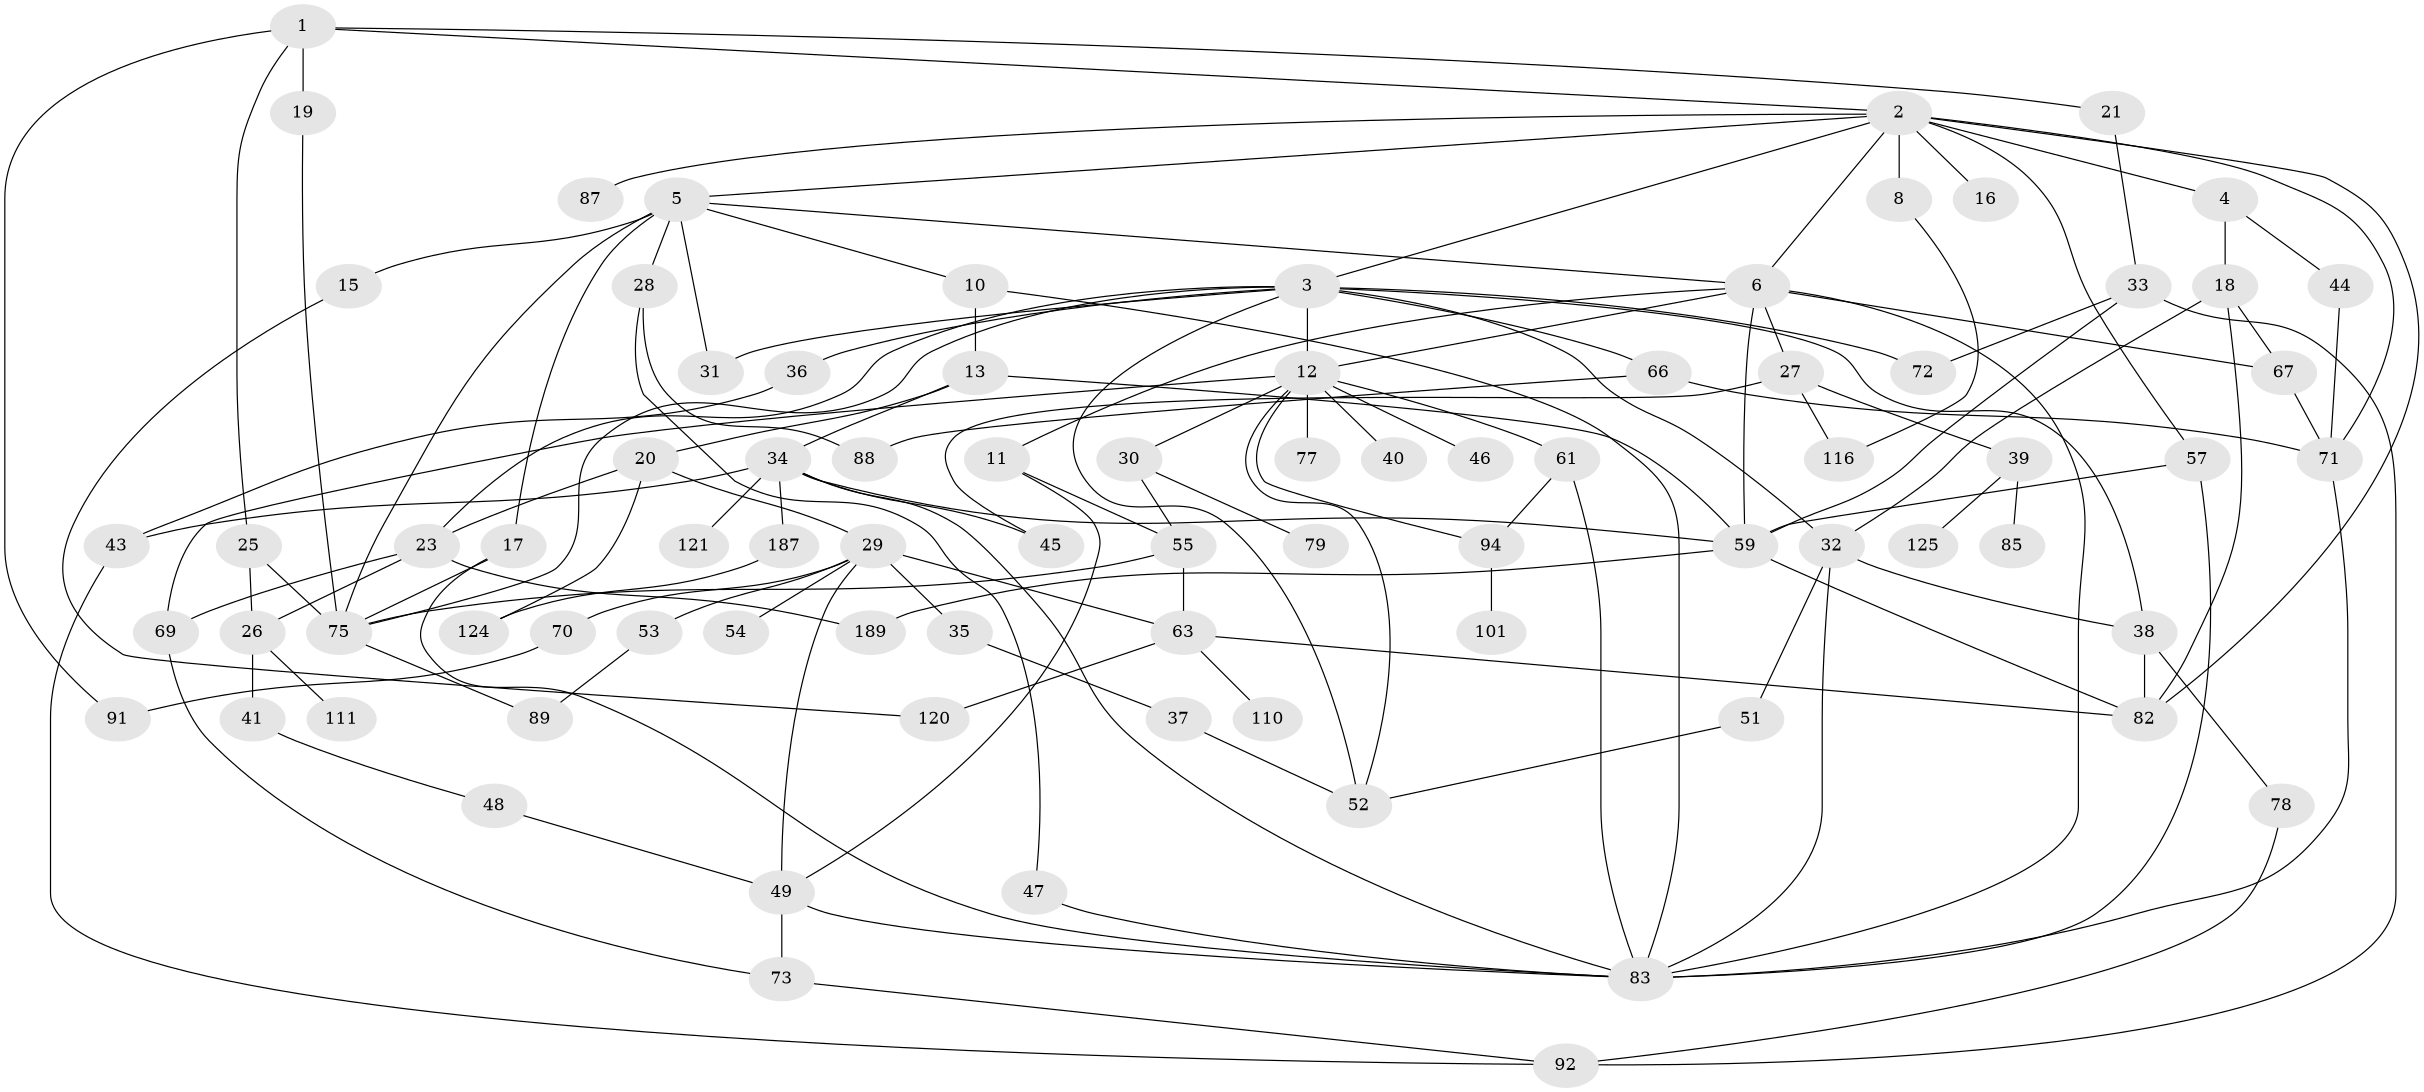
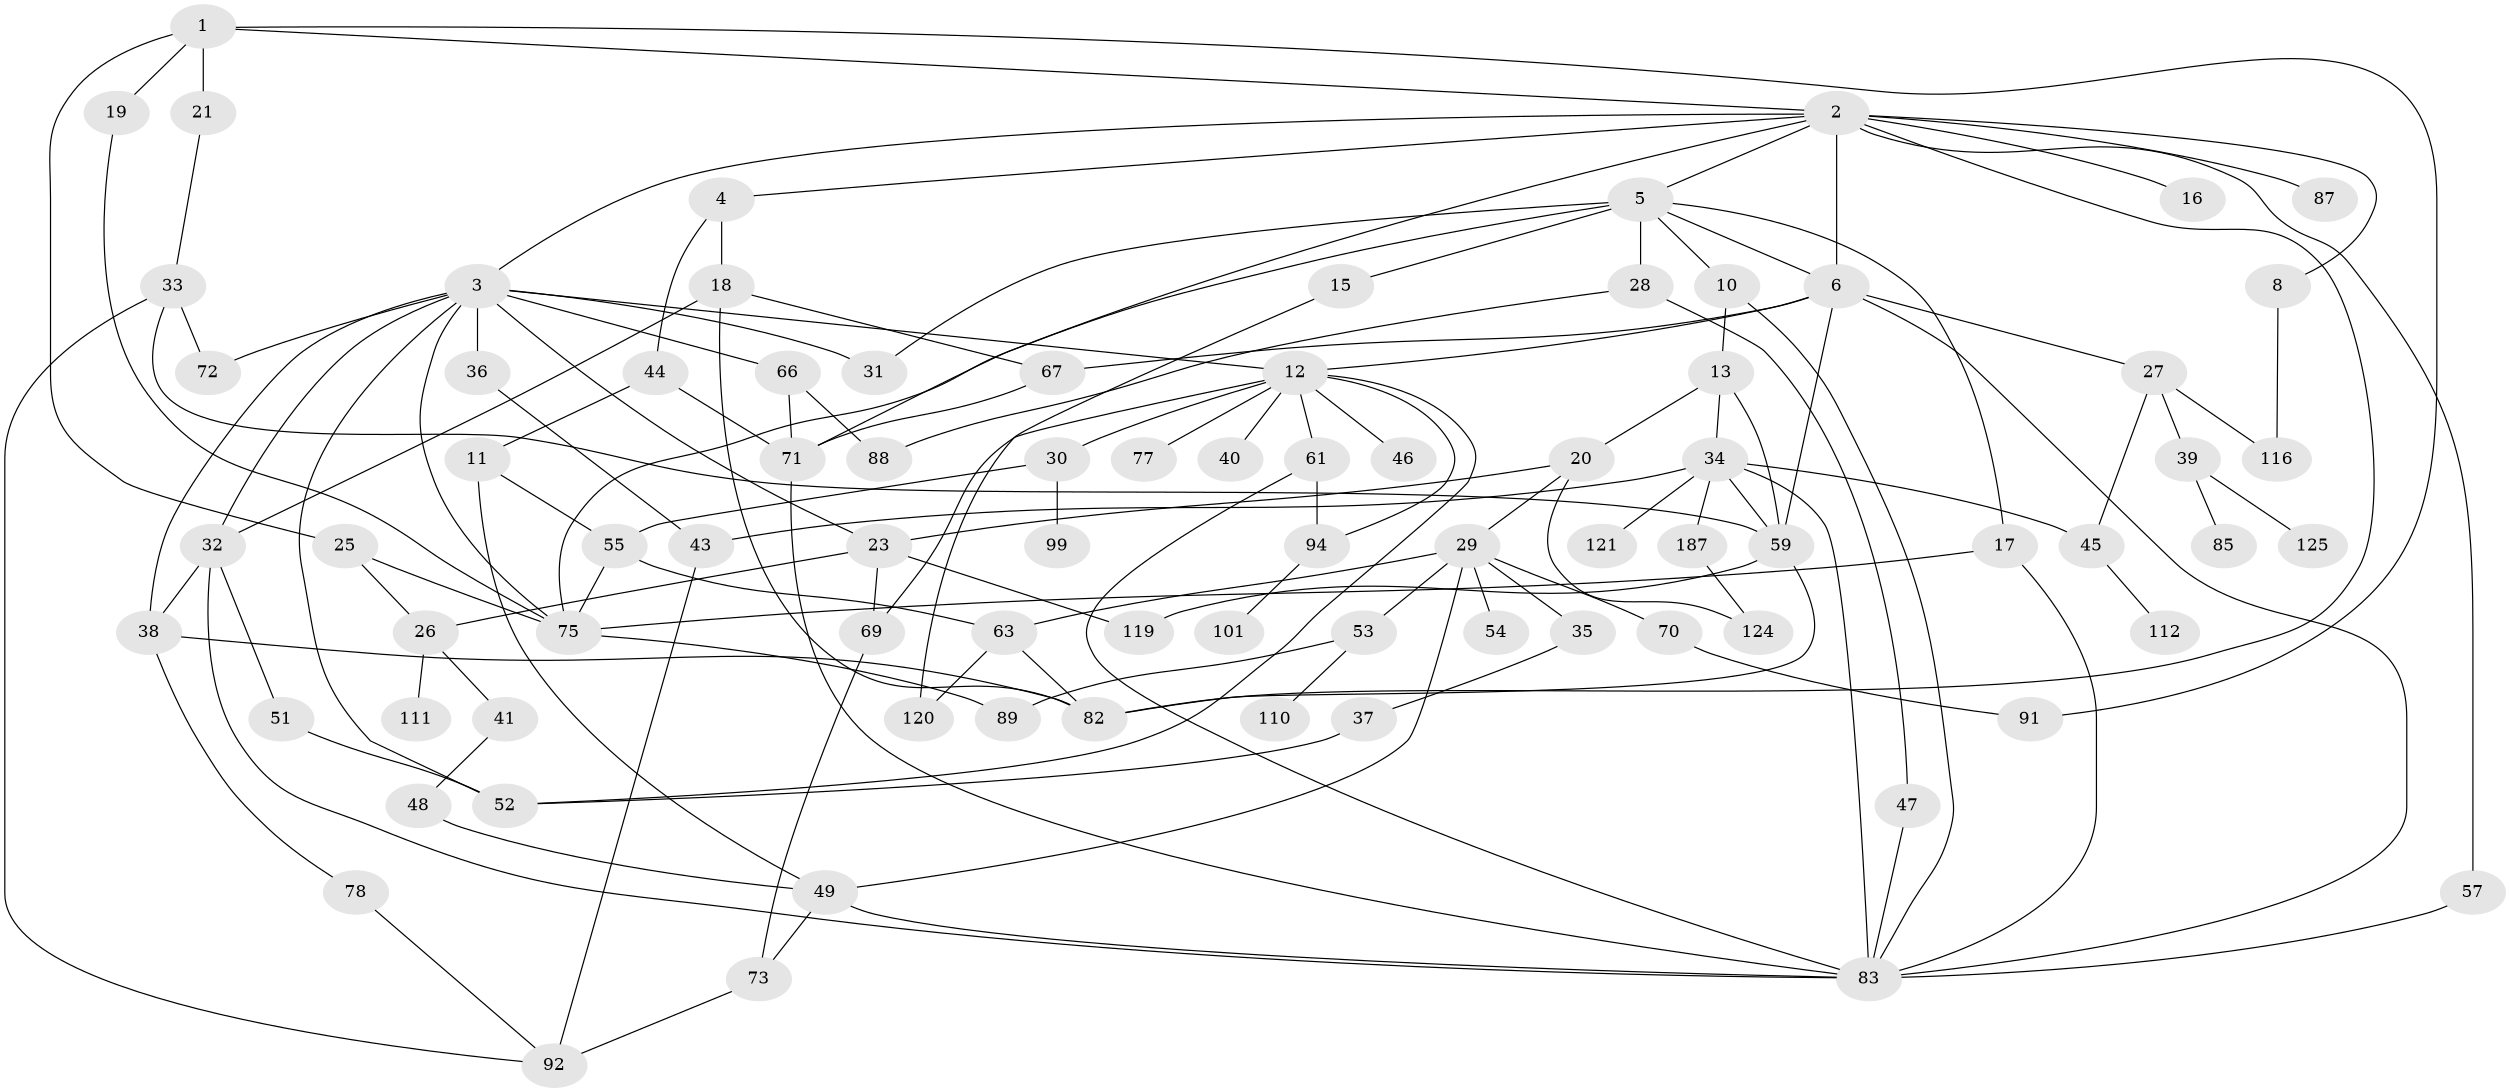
edge "6" -- "11": now "44" -- "11"
edge "57" -- "59": removed
node "79": label "79" -> "99"
node "189": label "189" -> "119"
node "112": added
edge "63" -- "110": now "53" -- "110"
